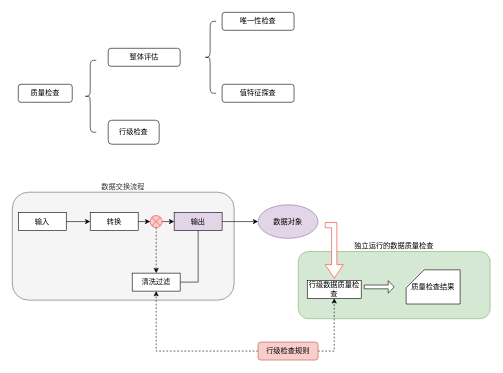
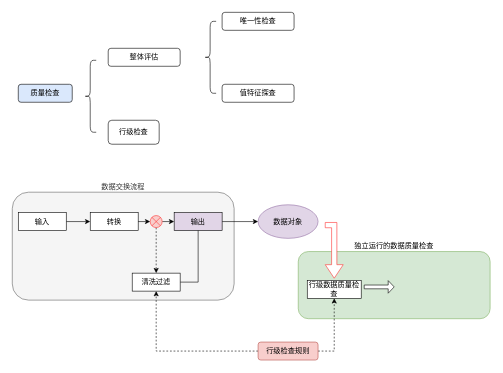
node "质量检查": fillcolor #ffffff -> #dae8fc
node "质量检查结果": removed
